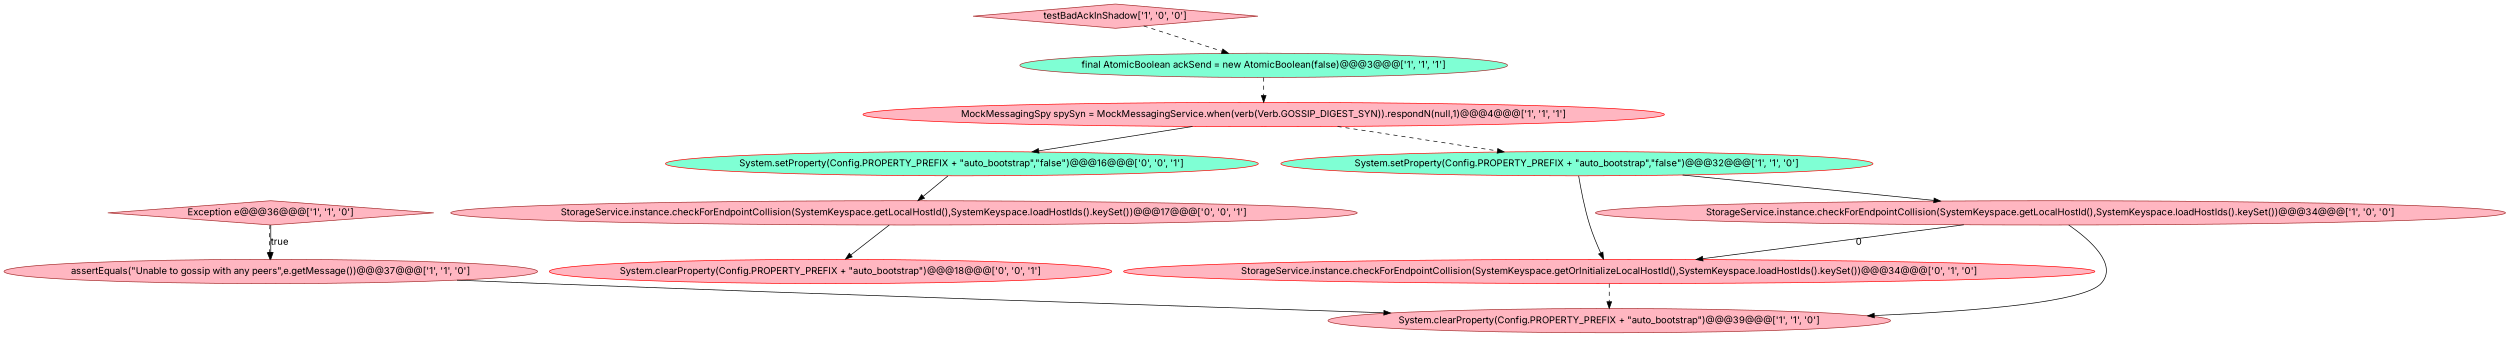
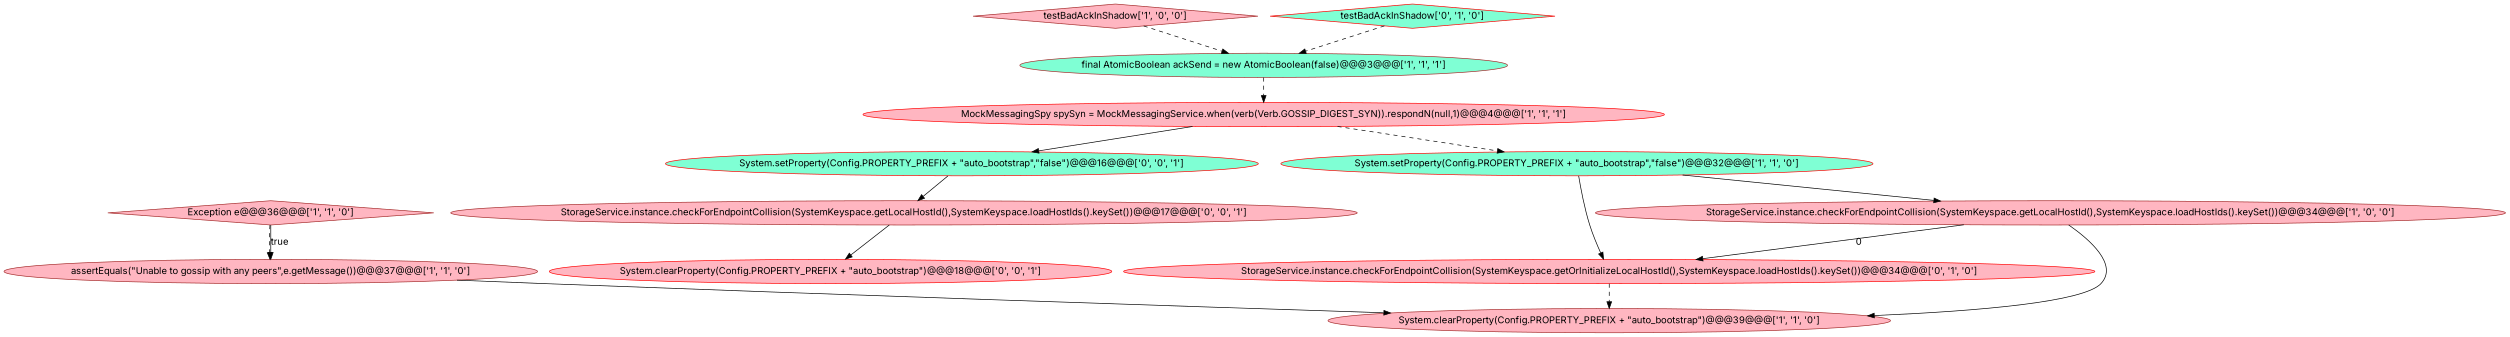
node "testBadAckInShadow['0', '1', '0']": added
